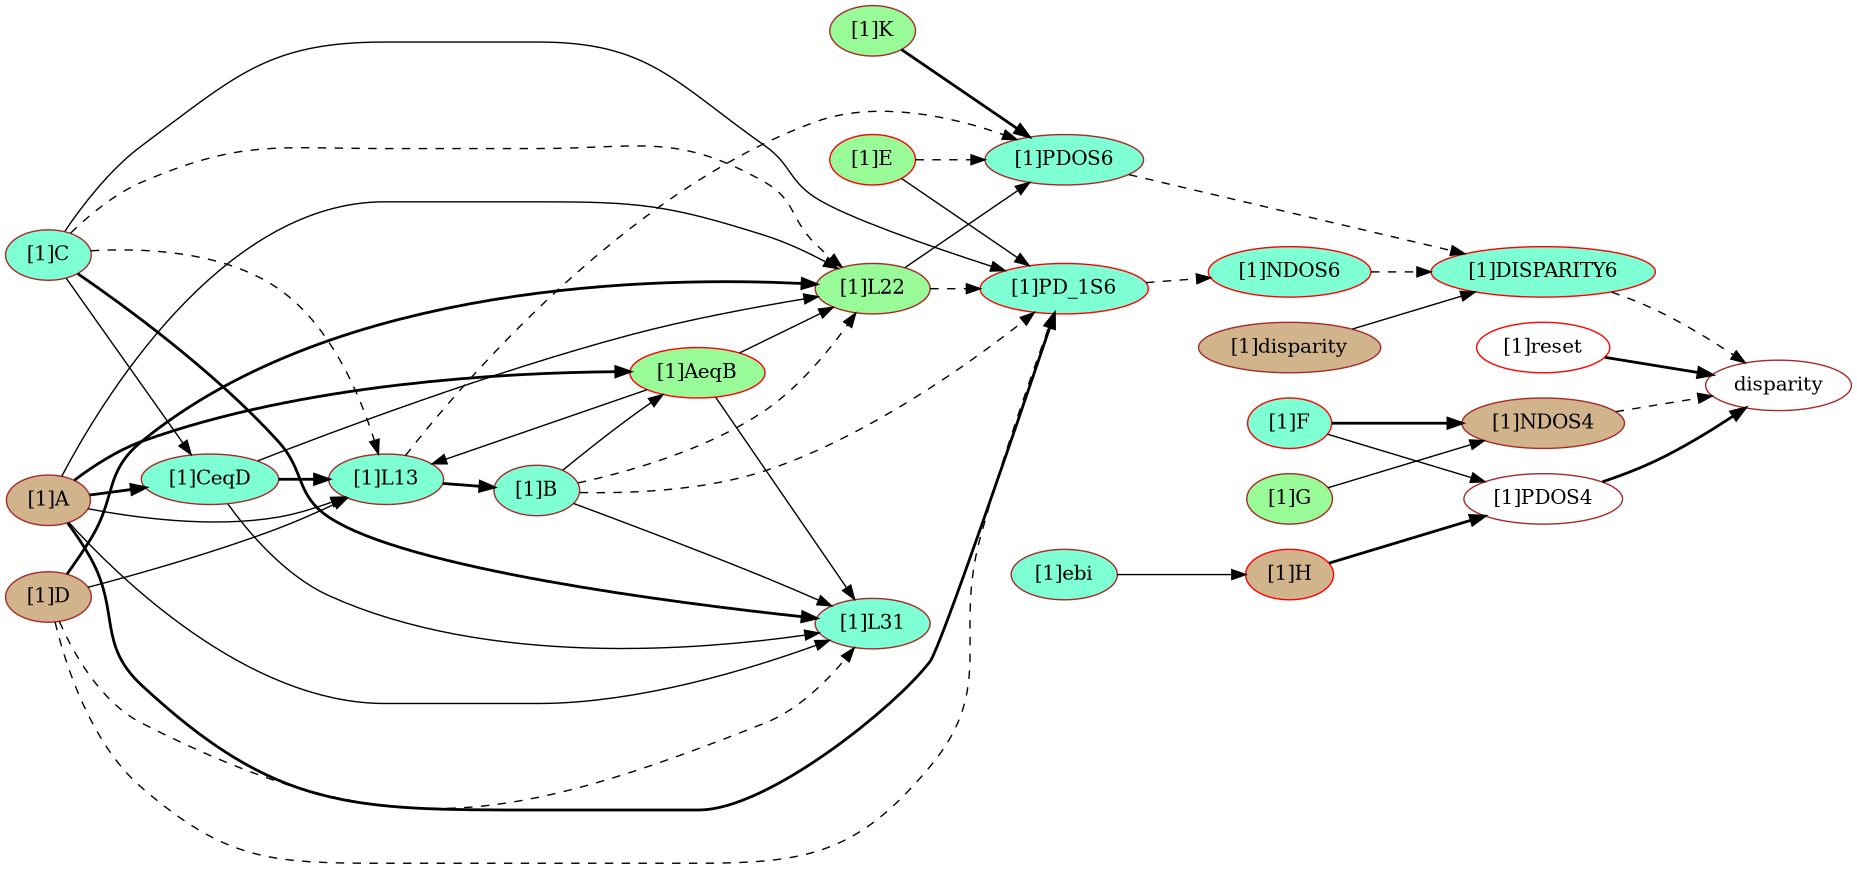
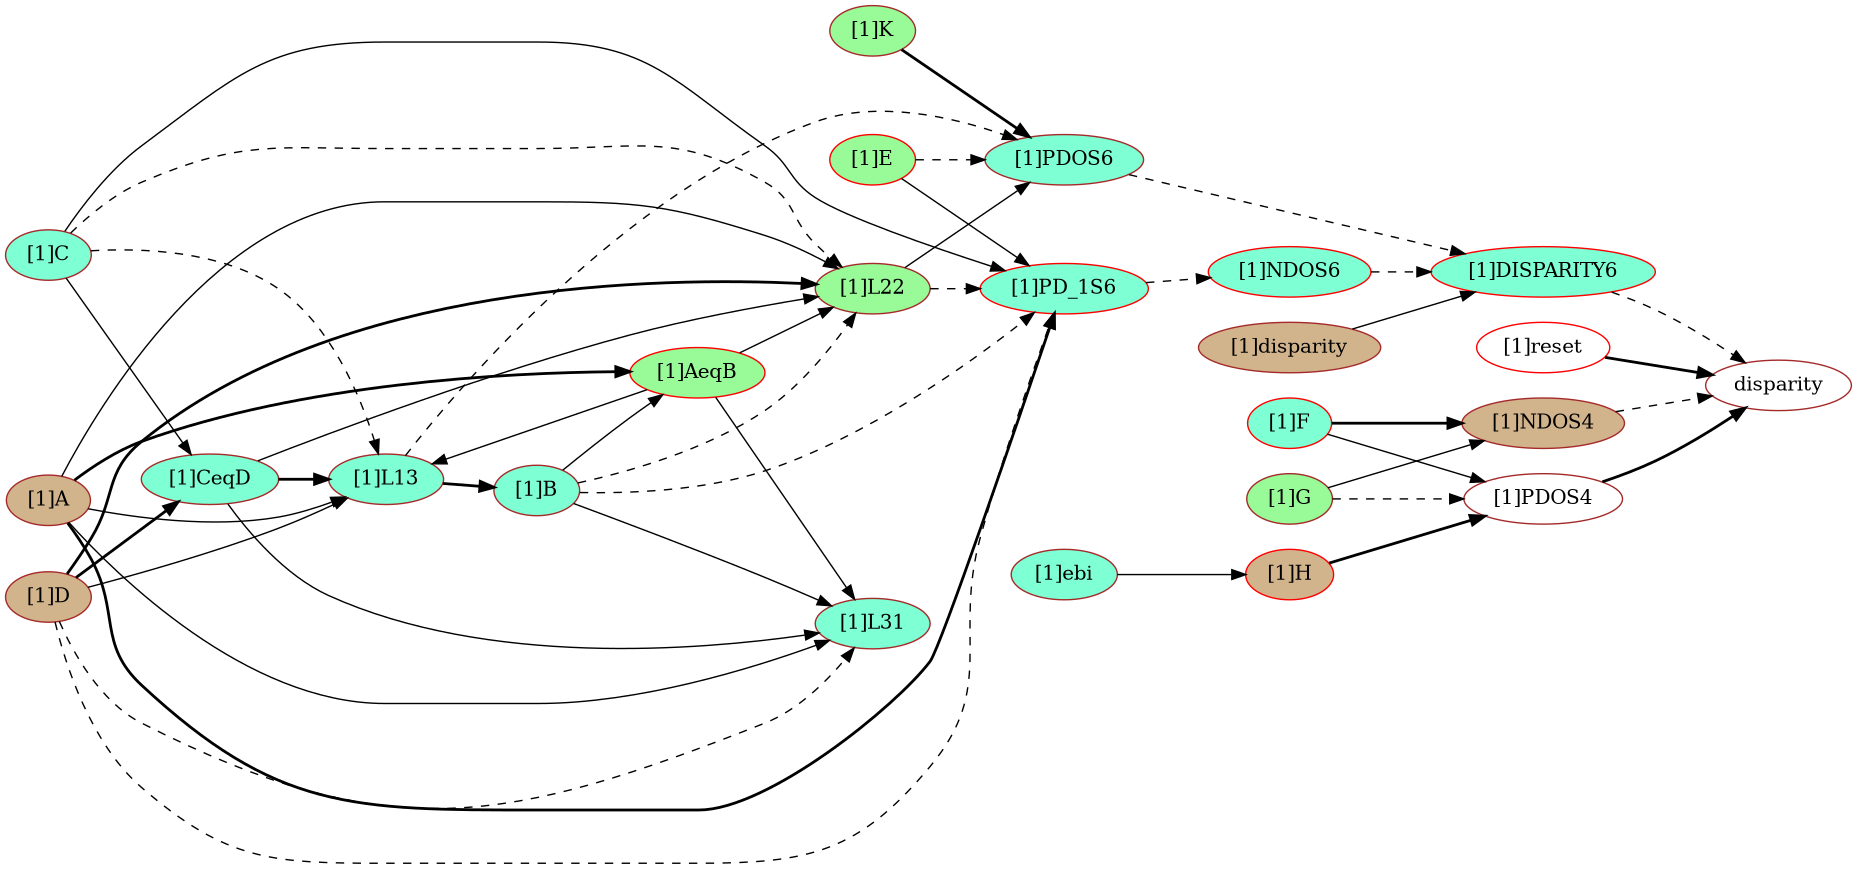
edge "[1]A" -> "[1]CeqD": now "[1]D" -> "[1]CeqD"
edge "[1]G" -> "[1]PDOS4": added
edge "[1]C" -> "[1]L31": removed
